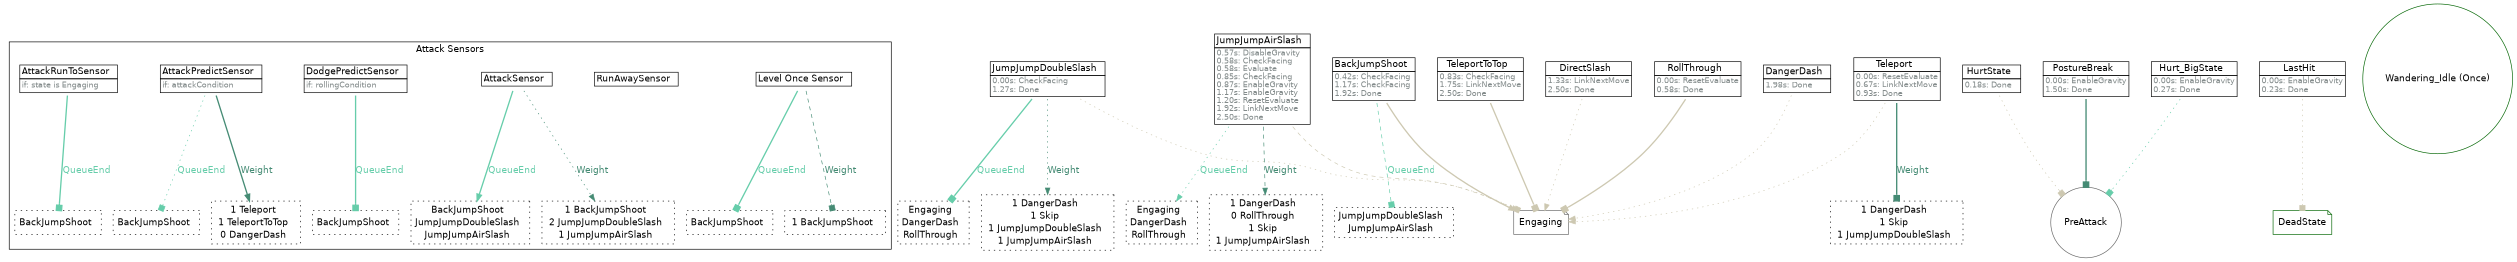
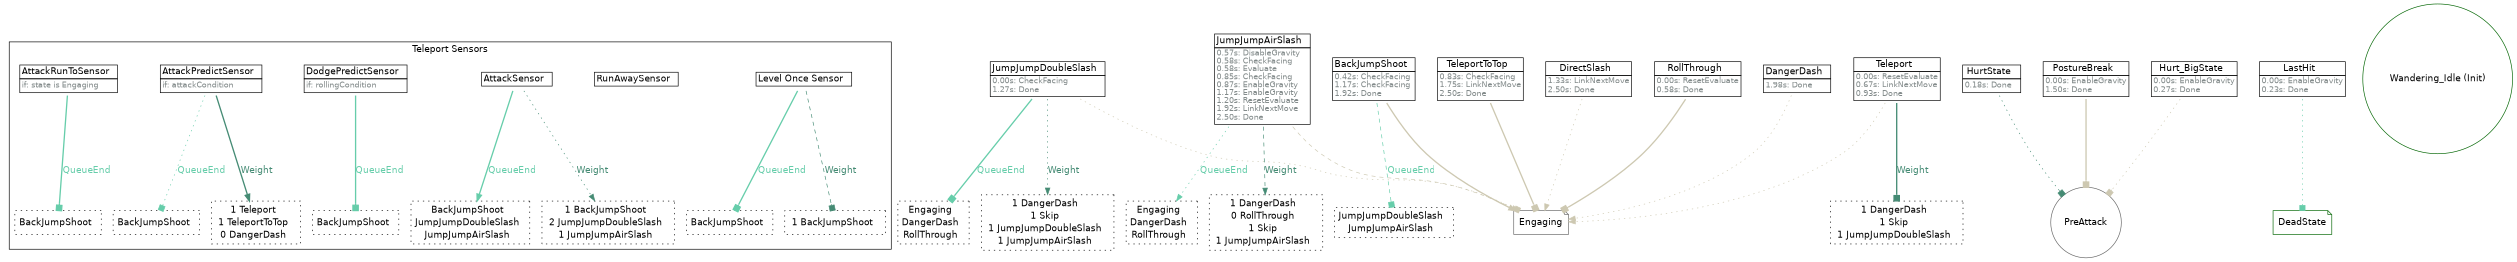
cluster "Attack Sensors": label "Attack Sensors" -> "Teleport Sensors"
node "Wandering_Idle (Once)": label "Wandering_Idle (Once)" -> "Wandering_Idle (Init)"
edge "PostureBreak" -> "PreAttack": color aquamarine4 -> cornsilk3
edge "HurtState" -> "PreAttack": color cornsilk3 -> aquamarine4
edge "Hurt_BigState" -> "PreAttack": color aquamarine3 -> cornsilk3
edge "LastHit" -> "DeadState": color cornsilk3 -> aquamarine3
